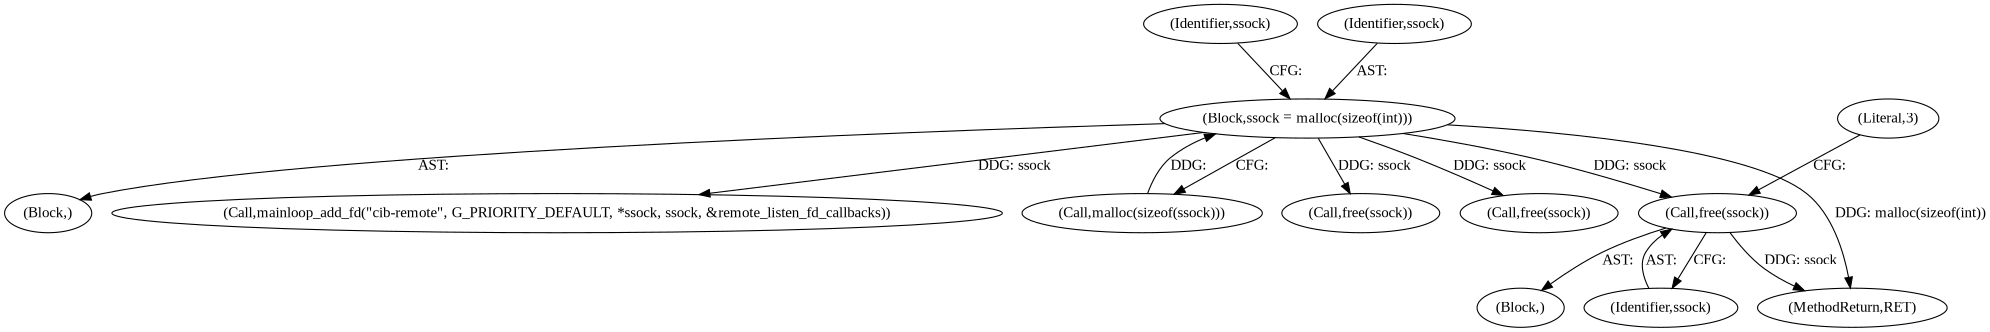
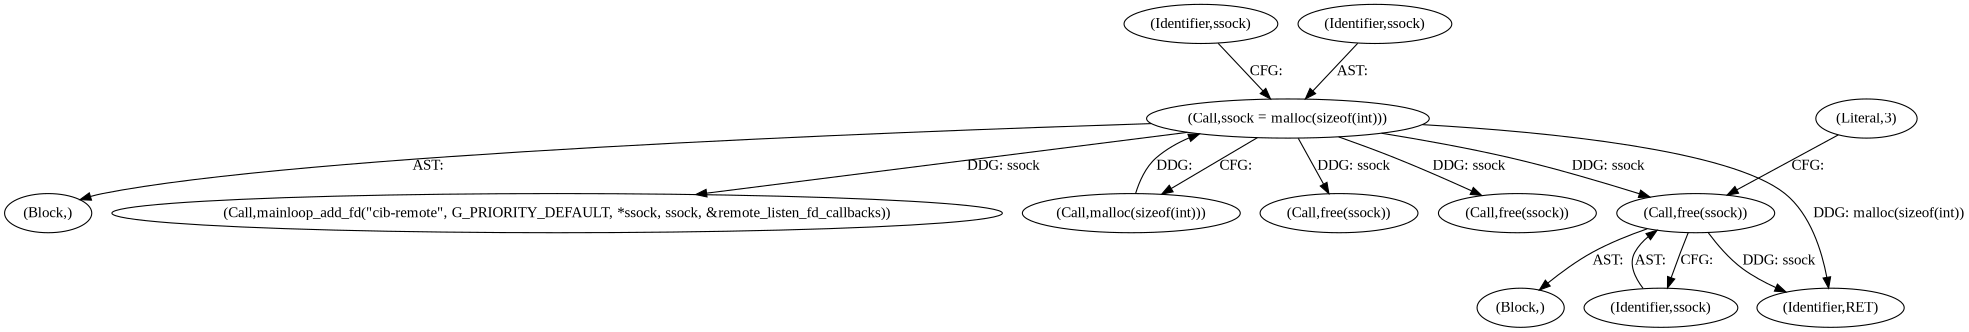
node "(Block,ssock = malloc(sizeof(int)))": label "(Block,ssock = malloc(sizeof(int)))" -> "(Call,ssock = malloc(sizeof(int)))"
node "(Call,malloc(sizeof(ssock)))": label "(Call,malloc(sizeof(ssock)))" -> "(Call,malloc(sizeof(int)))"
node "(MethodReturn,RET)": label "(MethodReturn,RET)" -> "(Identifier,RET)"
